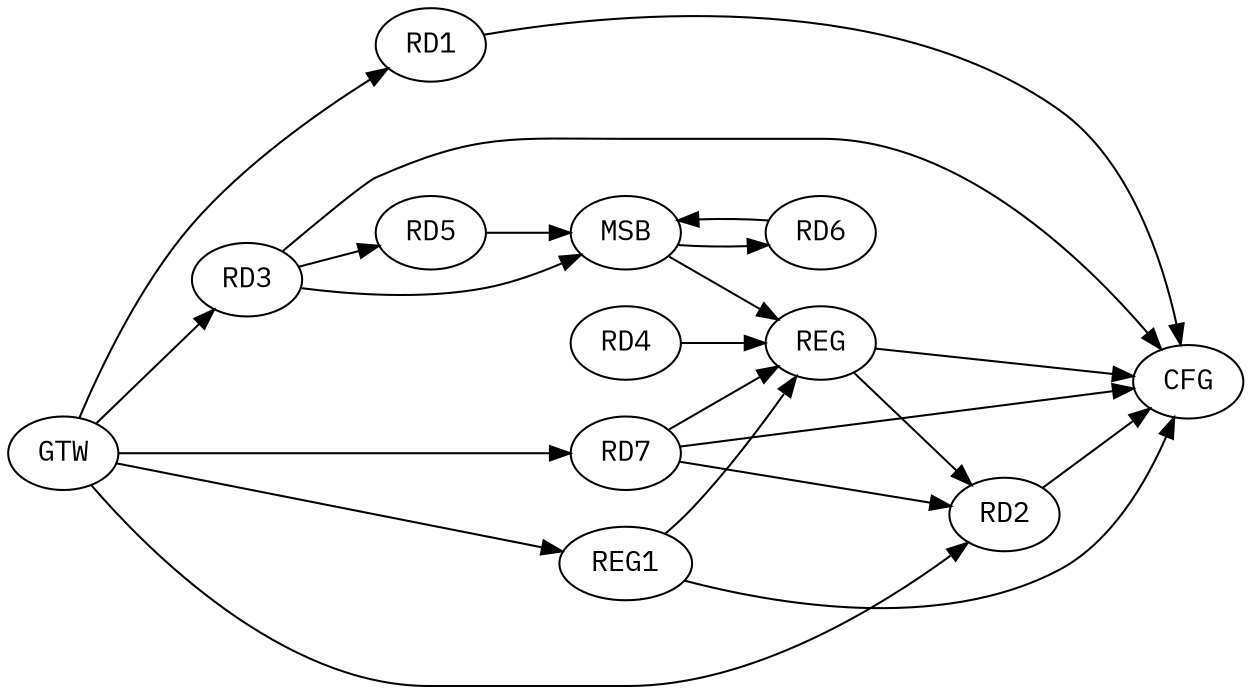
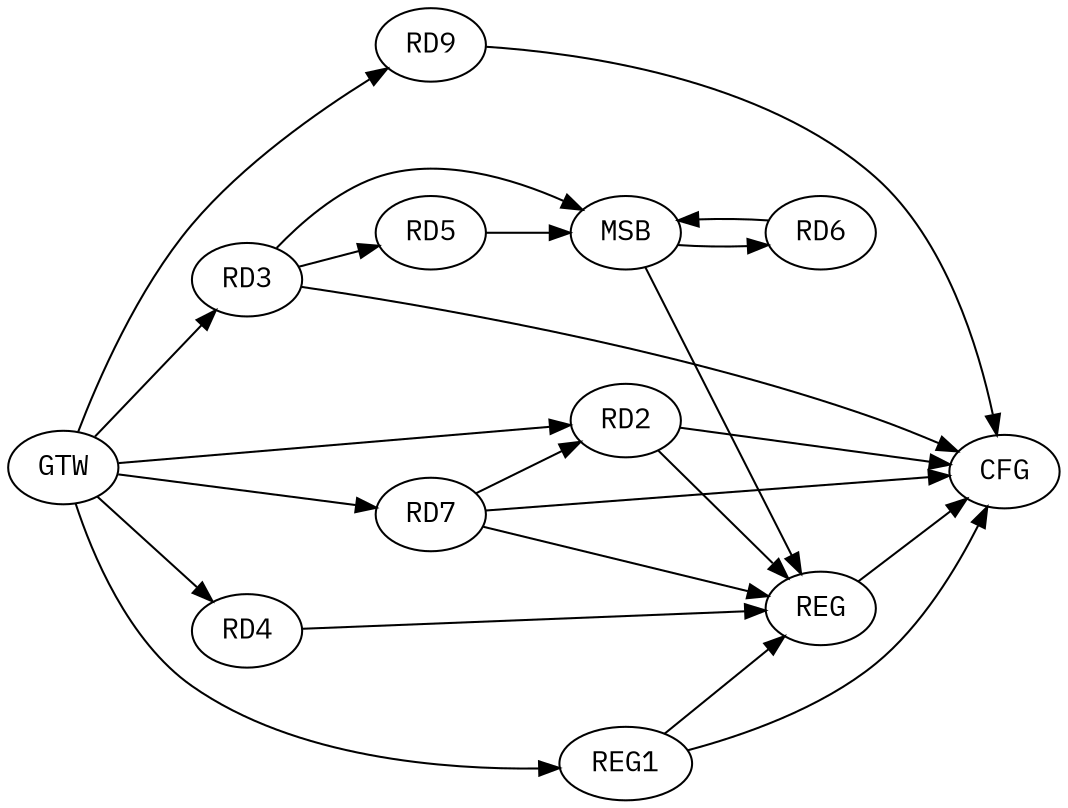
node "RD1": label "RD1" -> "RD9"
edge "REG" -> "RD2": reversed
edge "GTW" -> "RD4": added
